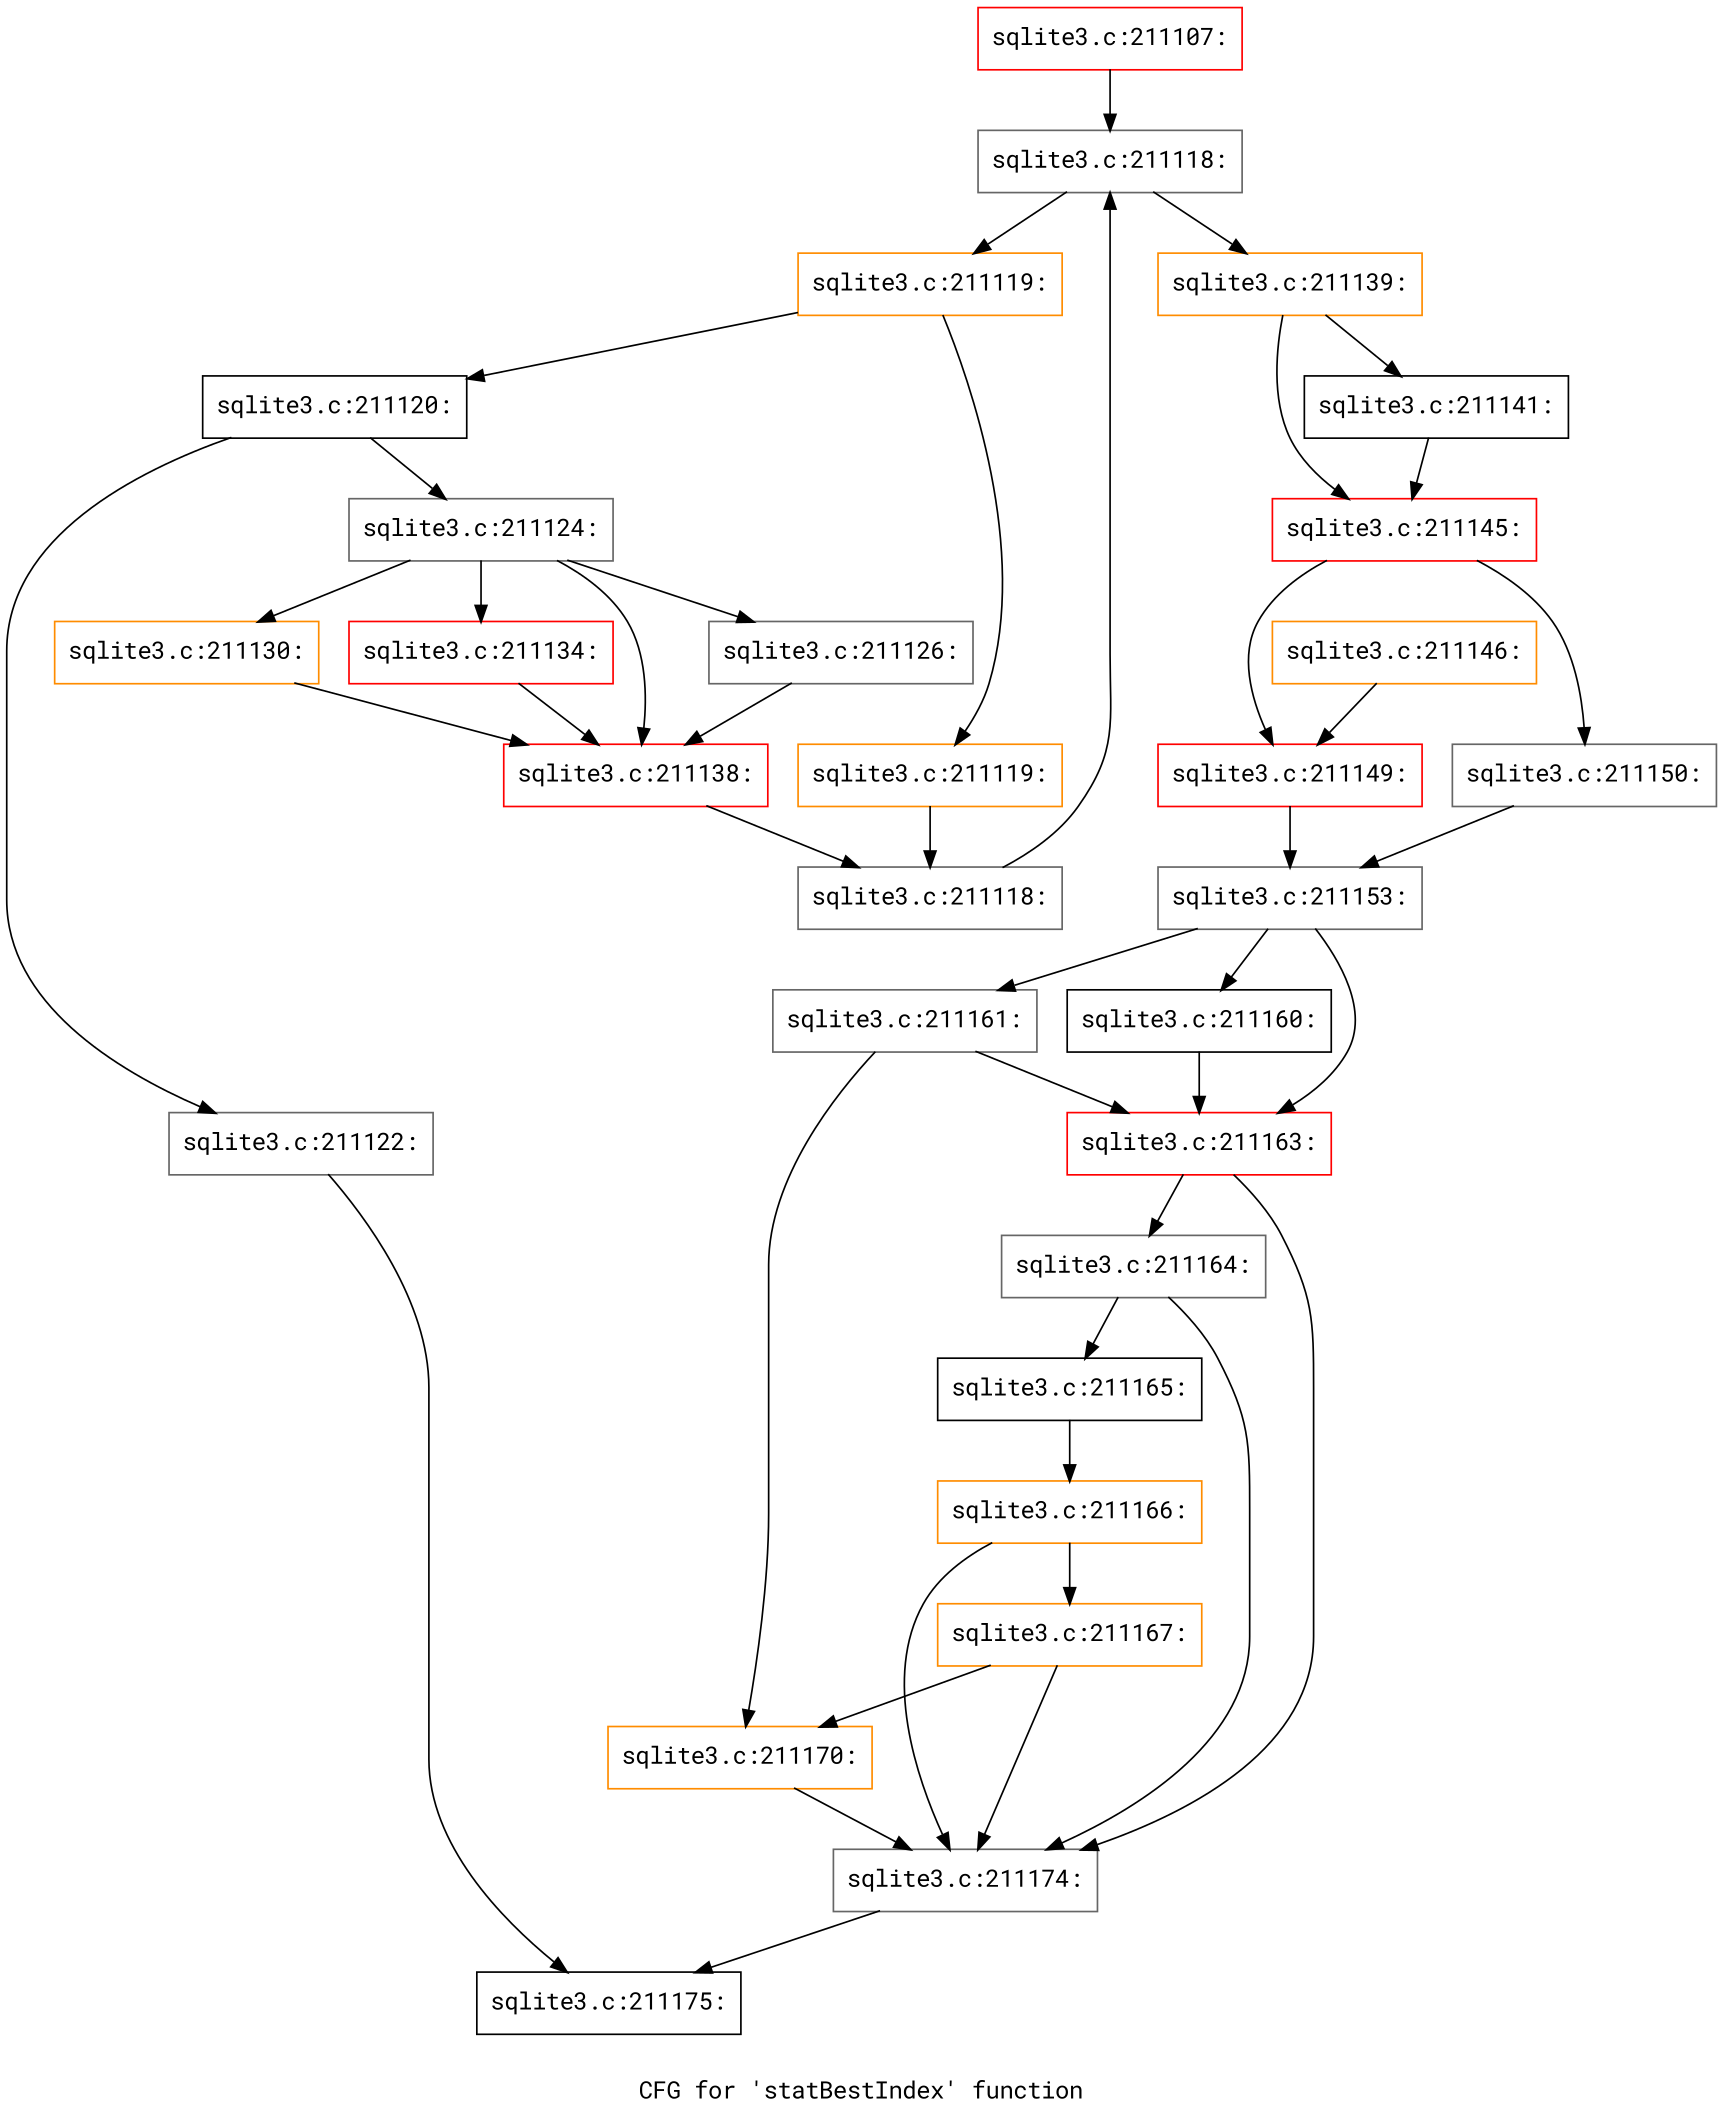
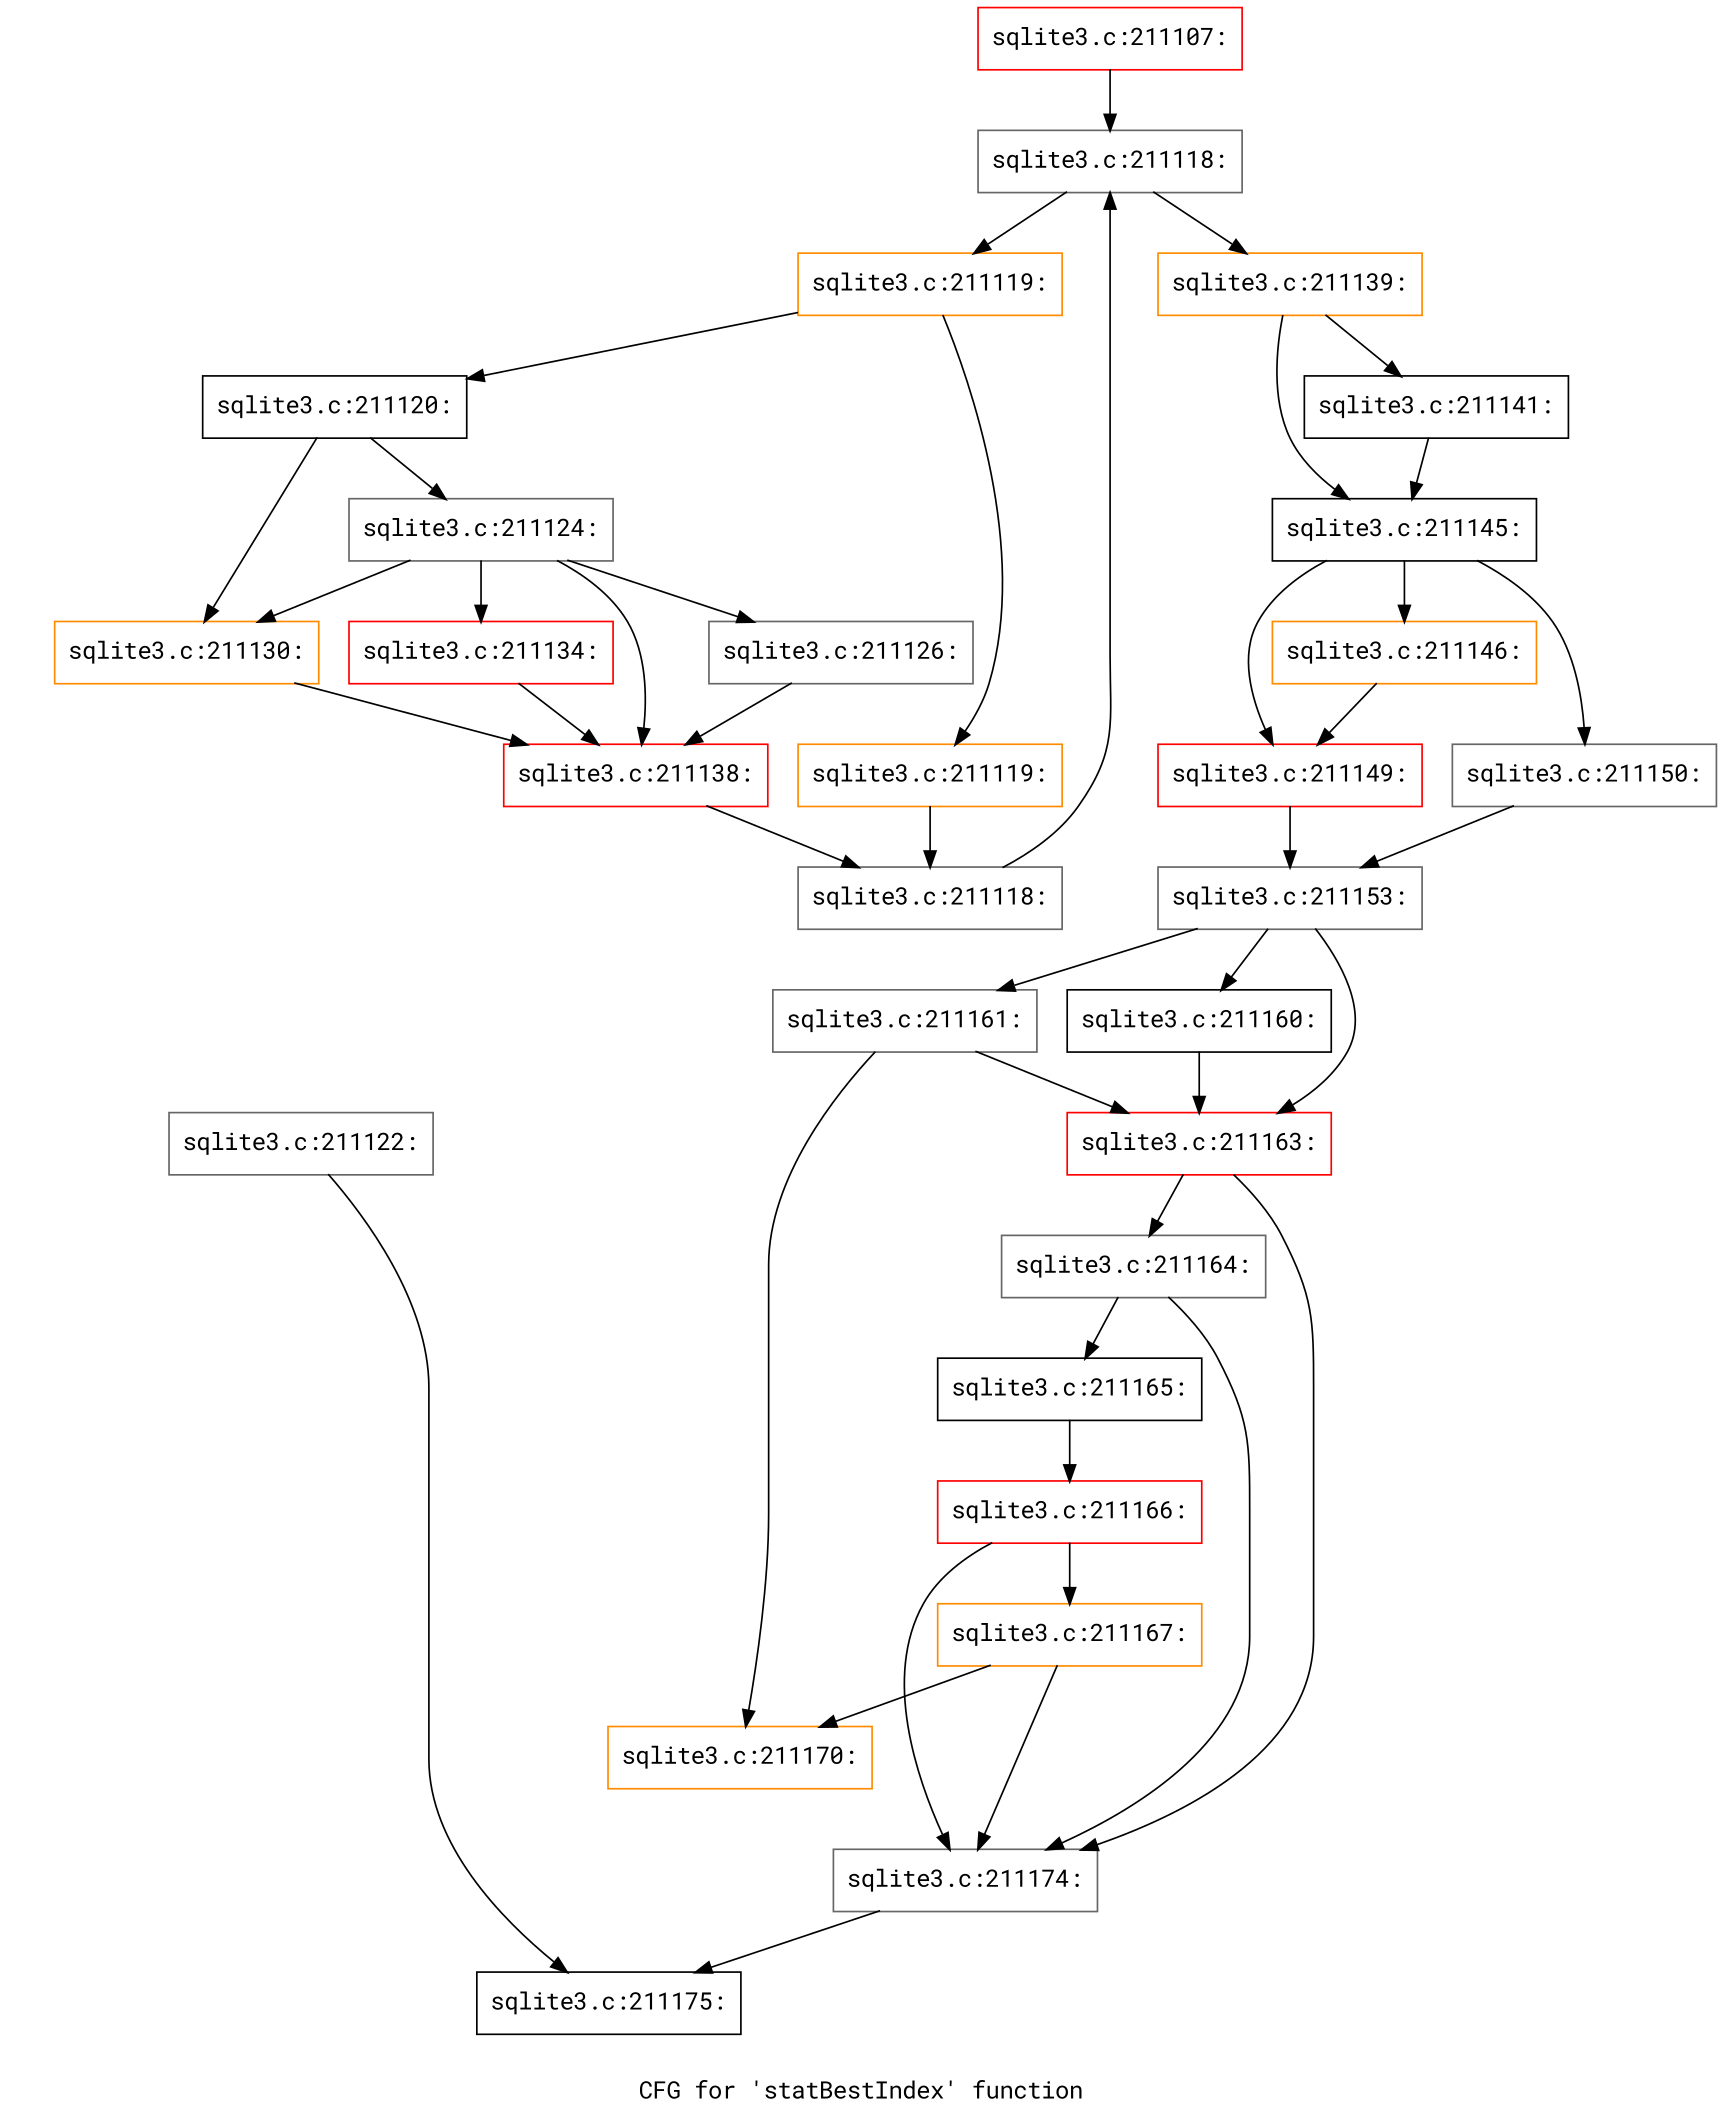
node "sqlite3.c:211145:": color red -> black
edge "sqlite3.c:211145:" -> "sqlite3.c:211146:": added
edge "sqlite3.c:211120:" -> "sqlite3.c:211122:": now "sqlite3.c:211120:" -> "sqlite3.c:211130:"
node "sqlite3.c:211166:": color darkorange -> red
edge "sqlite3.c:211170:" -> "sqlite3.c:211174:": removed
